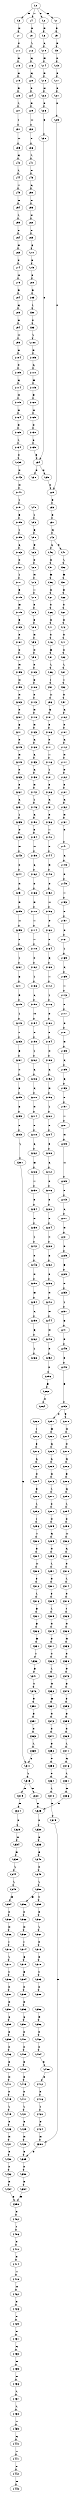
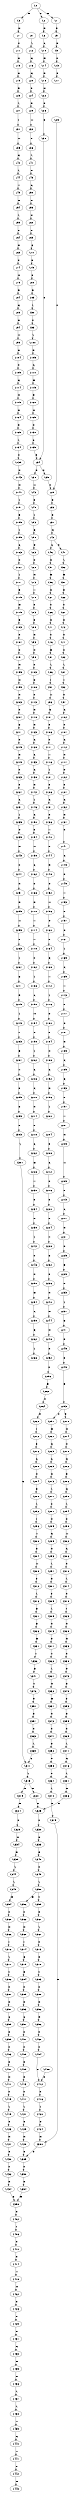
node "S4": removed
node "S21": removed
node "S43": added
edge "S200" -> "S204": removed, label "F"
edge "S264" -> "S268": added, label "R"
edge "S388" -> "S392": added, label "K"
edge "S404" -> "S408": now "S404" -> "S412"
